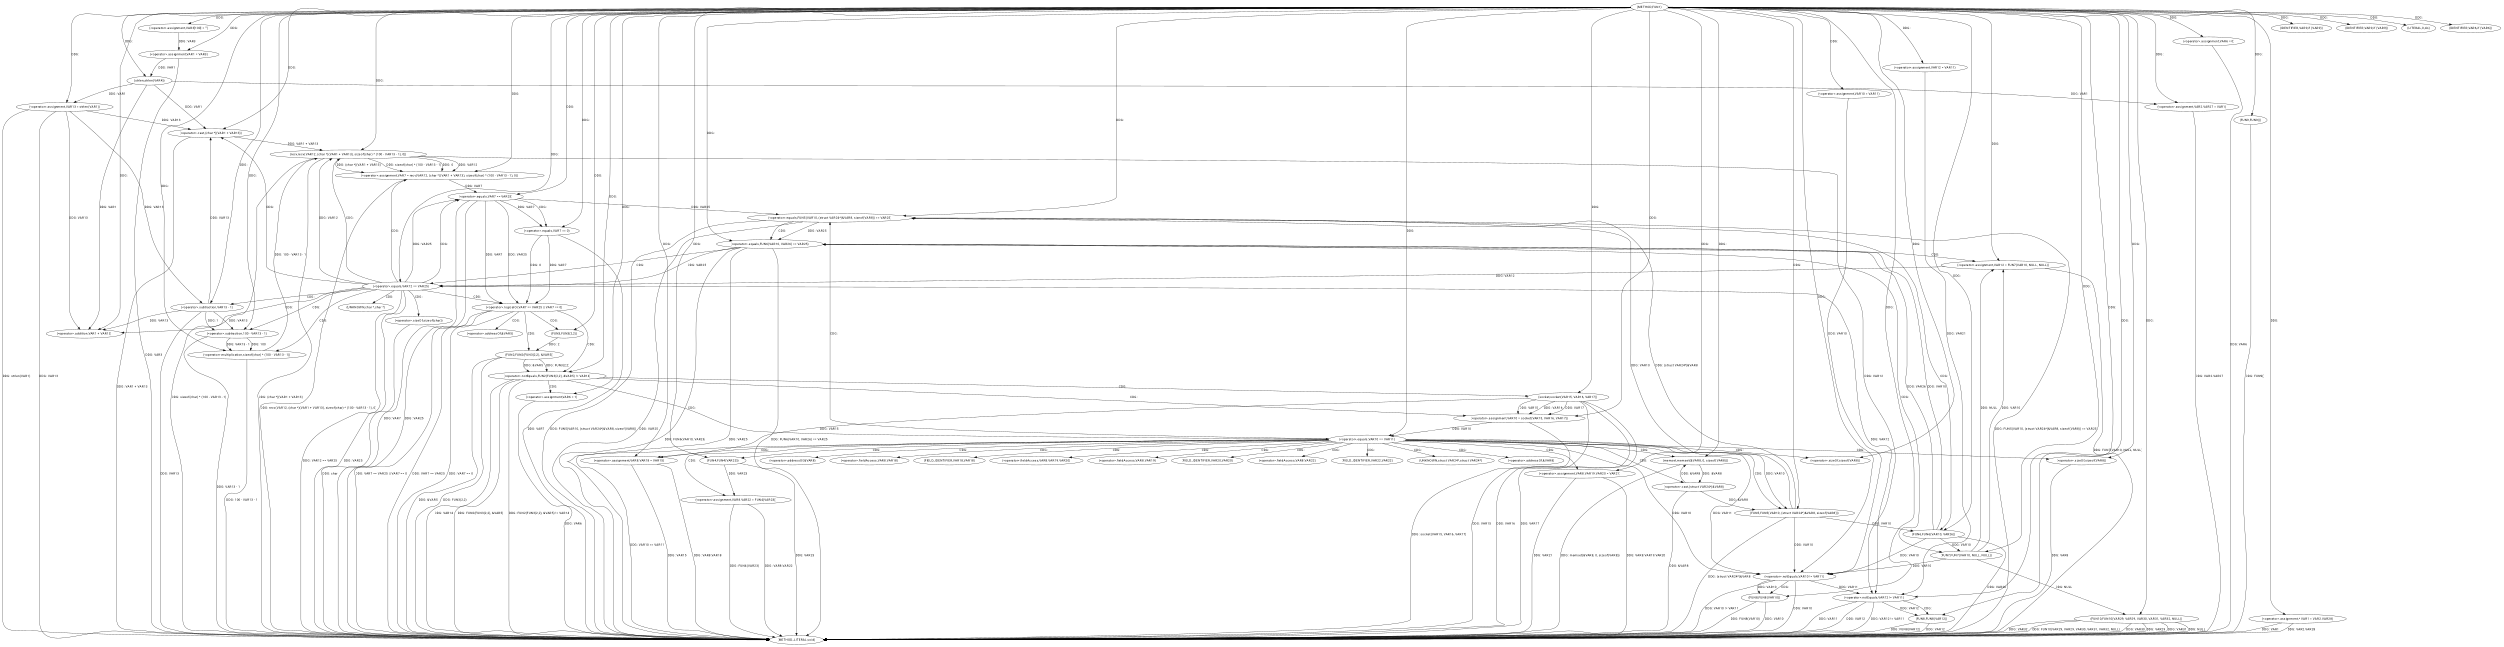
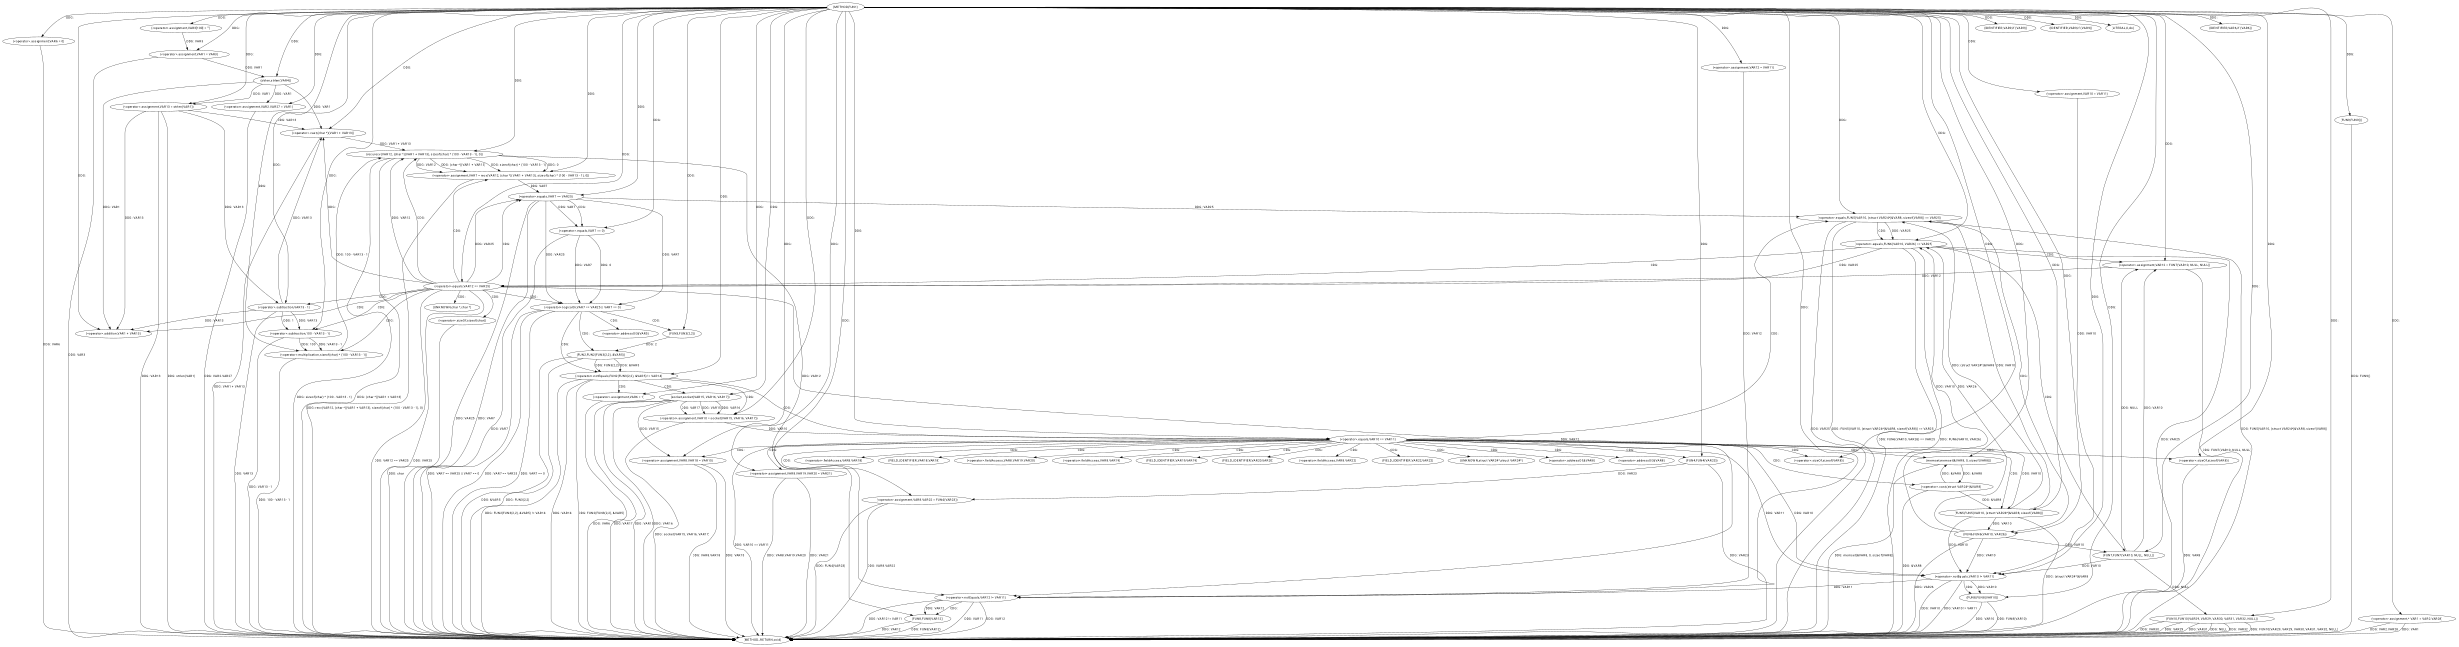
edge "(<operator>.assignment,VAR12 = VAR11)" -> "(<operator>.notEquals,VAR12 != VAR11)": label "DDG: VAR21" -> "DDG: VAR12"
node "(FIELD_IDENTIFIER,VAR19,VAR19)": added
node "(METHOD_LITERAL,void)": label "(METHOD_LITERAL,void)" -> "(METHOD_RETURN,void)"
